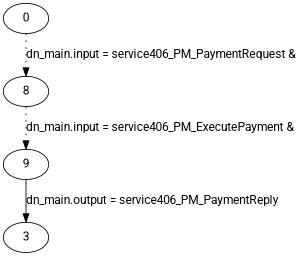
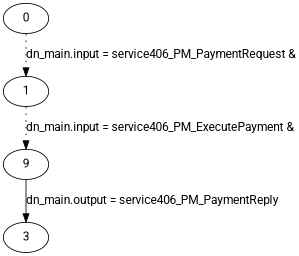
node "8": label "8" -> "1"
